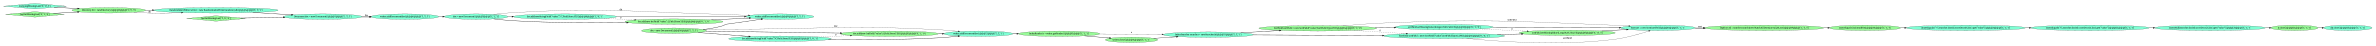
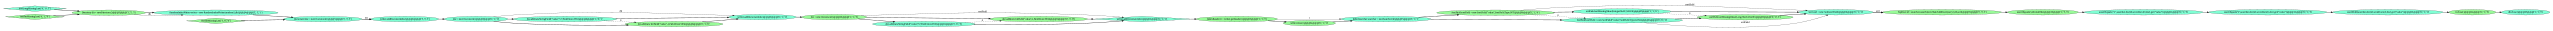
edge "doc = new Document()@@@10@@@['1', '1', '1']" -> "writer.addDocument(doc)@@@9@@@['1', '1', '1']": reversed
edge "doc = new Document()@@@10@@@['1', '1', '1']" -> "writer.addDocument(doc)@@@12@@@['1', '1', '1']": label "doc" -> "sortField"
node "writer.addDocument(doc)@@@12@@@['1', '1', '1']": shape ellipse -> diamond
